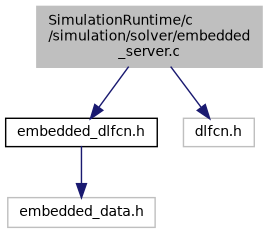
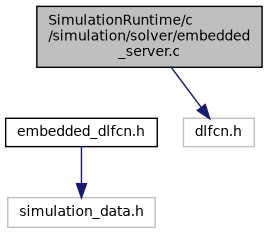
node "SimulationRuntime/c /simulation/solver/embedded _server.c": color grey75 -> black
edge "SimulationRuntime/c /simulation/solver/embedded _server.c" -> "embedded_dlfcn.h": removed
node "embedded_data.h": label "embedded_data.h" -> "simulation_data.h"
